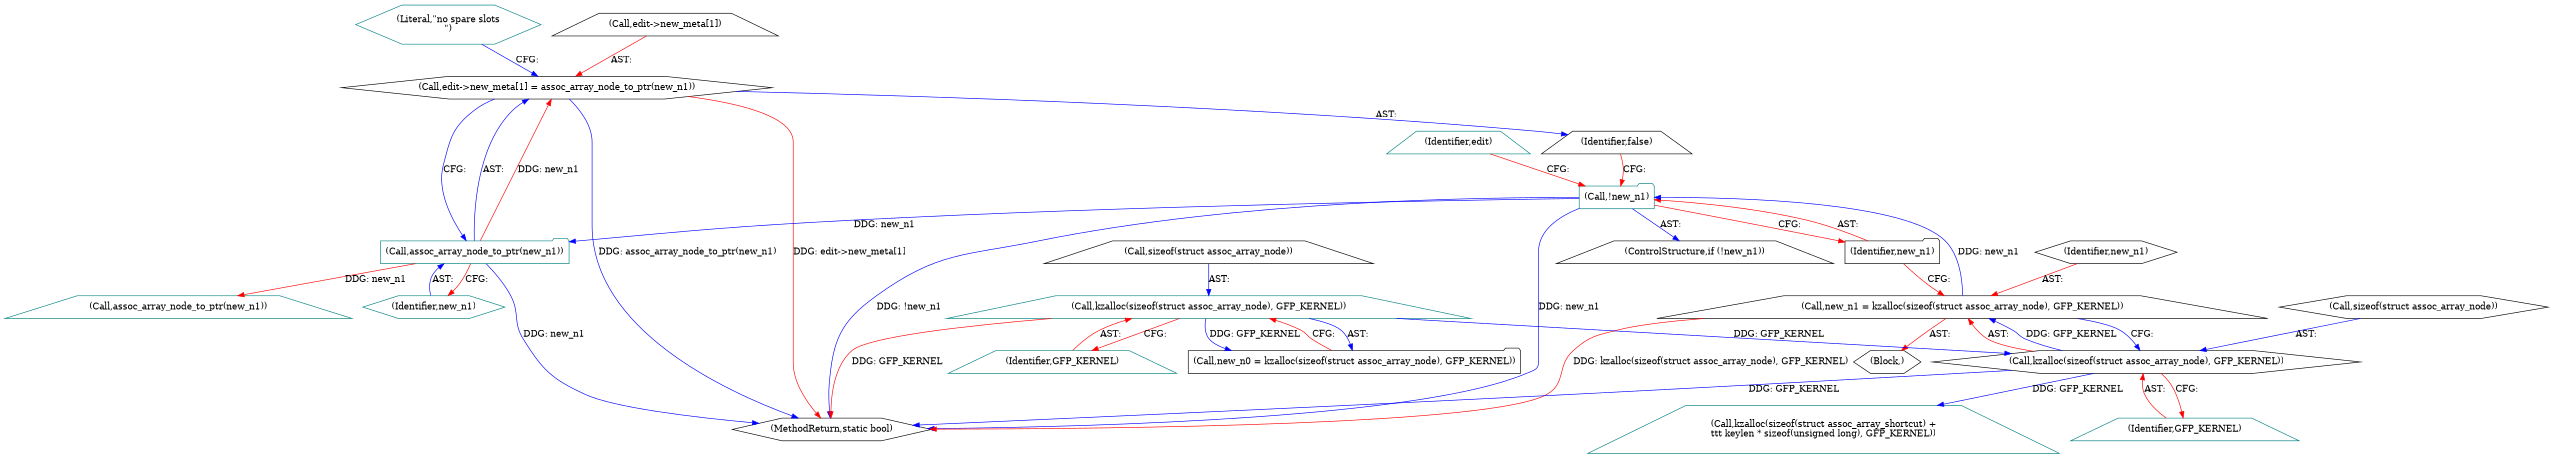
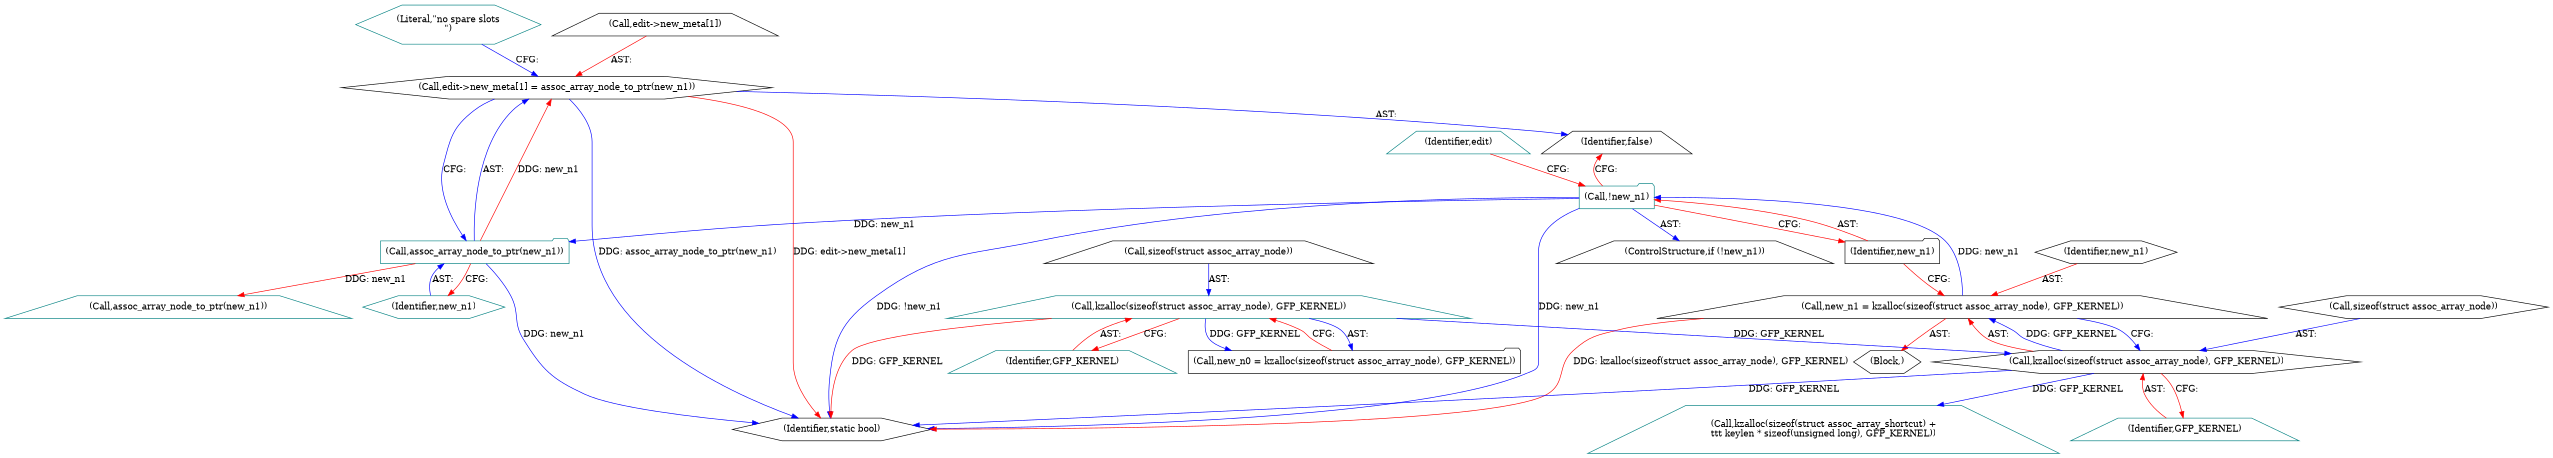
edge "(Identifier,false)" -> "(Call,!new_n1)": reversed
node "(MethodReturn,static bool)": label "(MethodReturn,static bool)" -> "(Identifier,static bool)"
